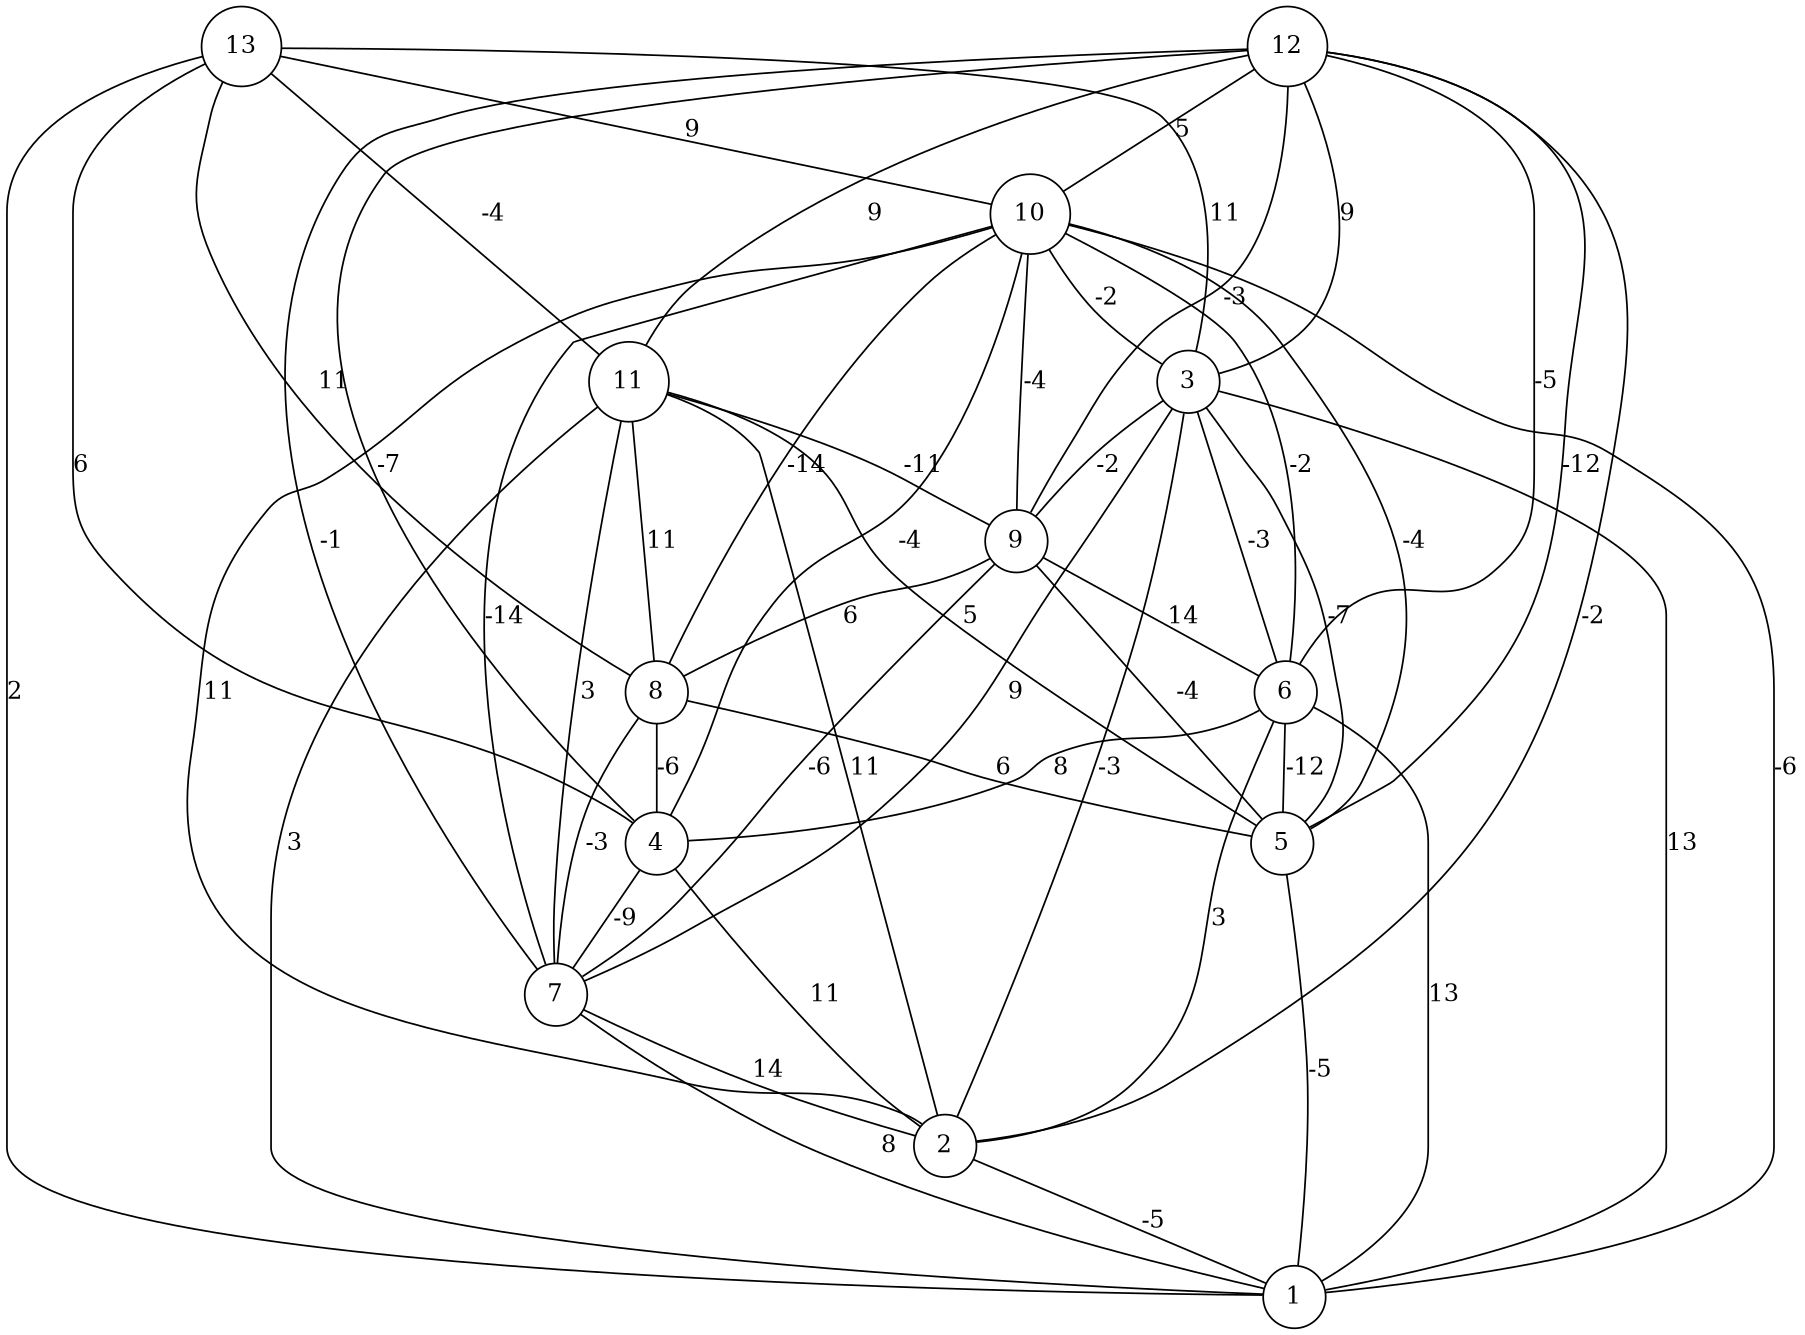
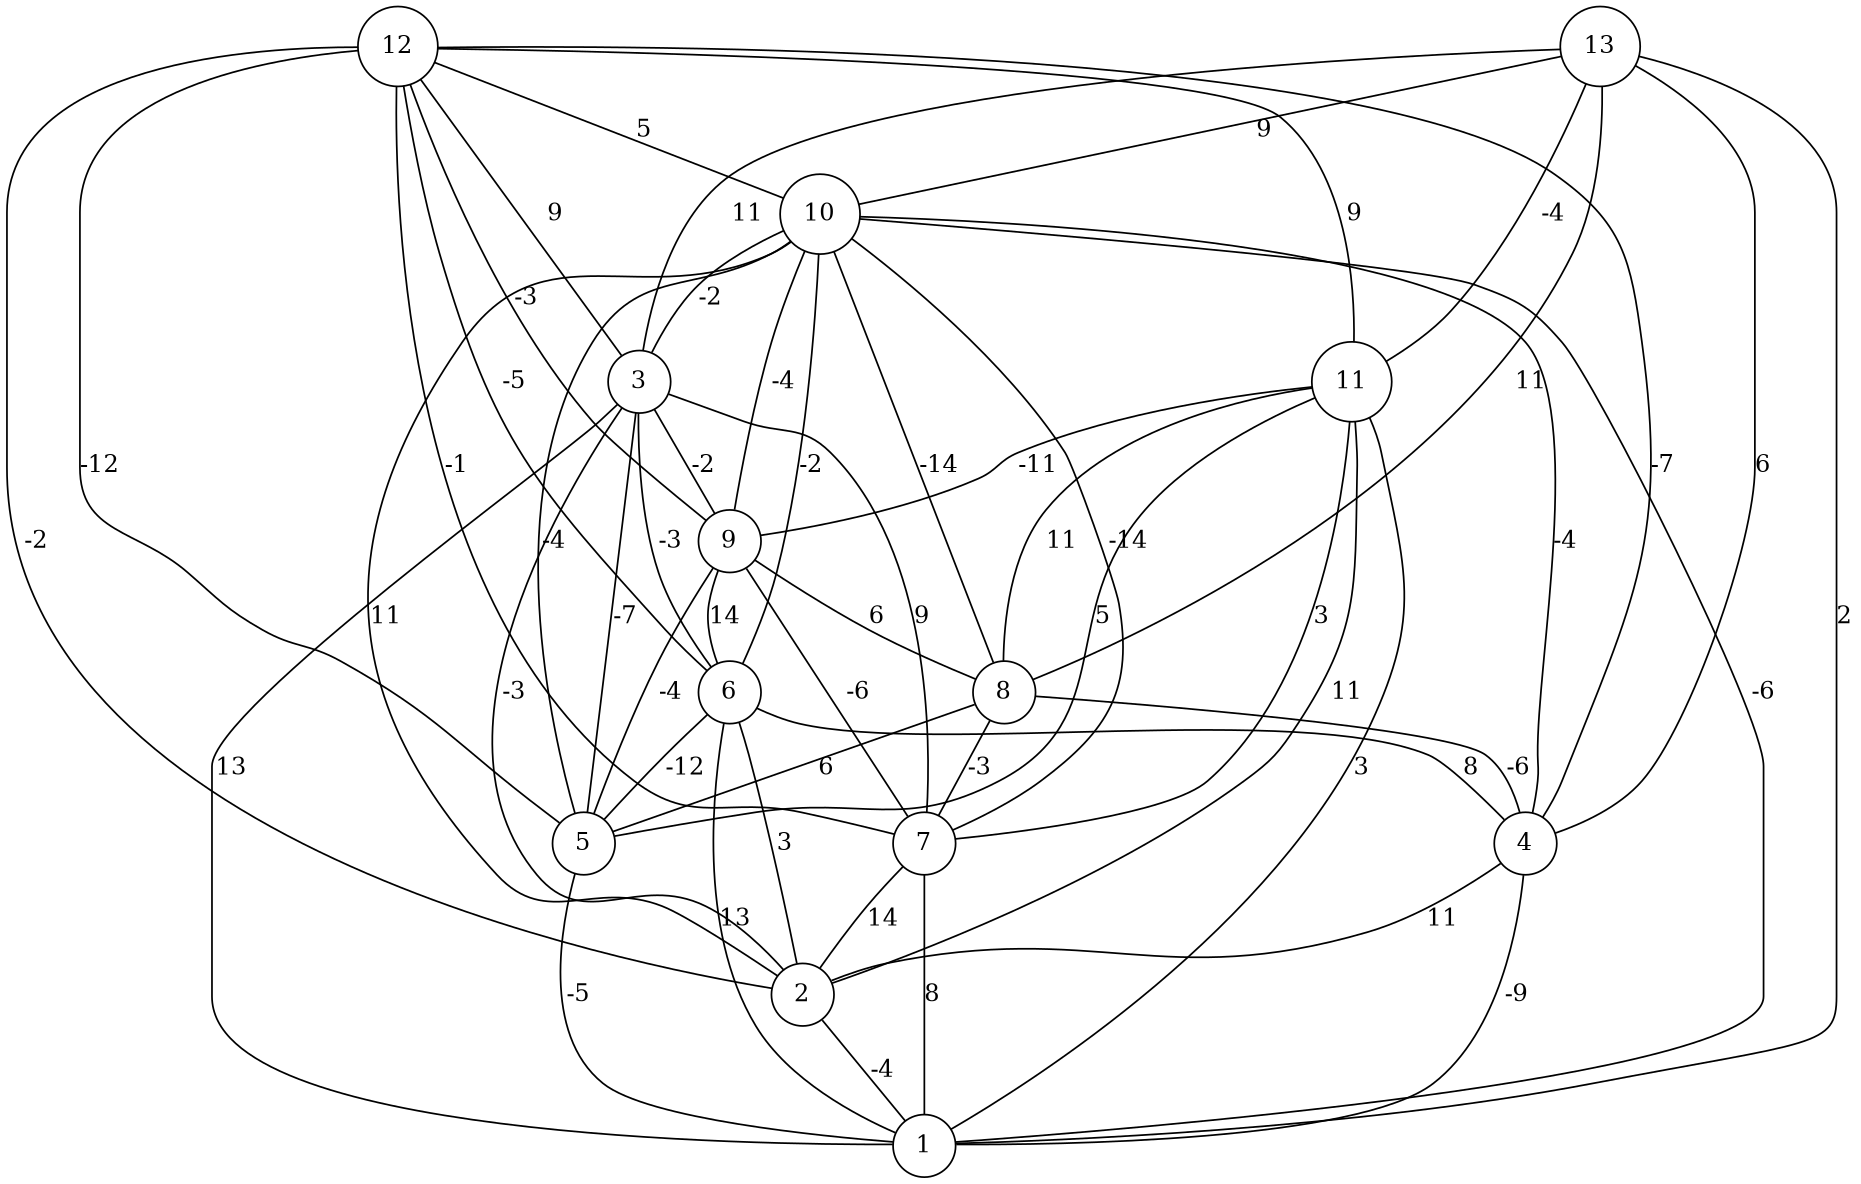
edge "4" -- "7": now "4" -- "1"
edge "2" -- "1": label "-5" -> "-4"
